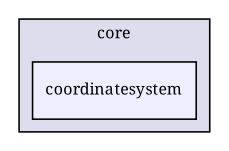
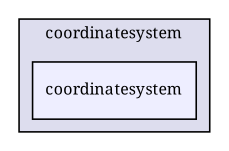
cluster "core": label "core" -> "coordinatesystem"
